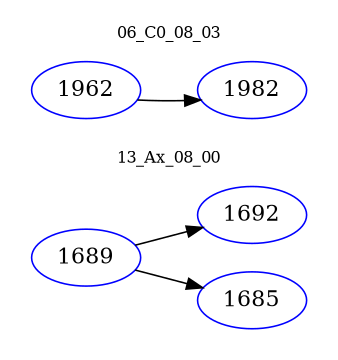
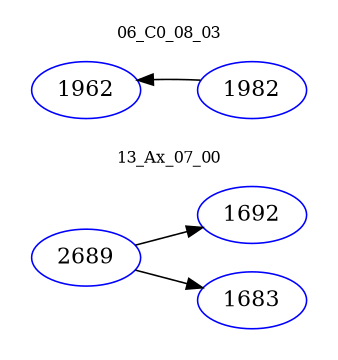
edge "1962" -> "1982": reversed
cluster "13_Ax_08_00": label "13_Ax_08_00" -> "13_Ax_07_00"
node "1689": label "1689" -> "2689"
node "1685": label "1685" -> "1683"
